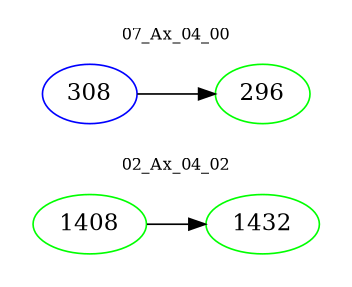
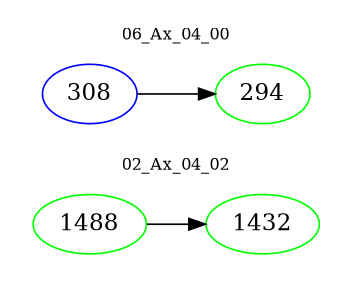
cluster "07_Ax_04_00": label "07_Ax_04_00" -> "06_Ax_04_00"
node "296": label "296" -> "294"
node "1408": label "1408" -> "1488"
